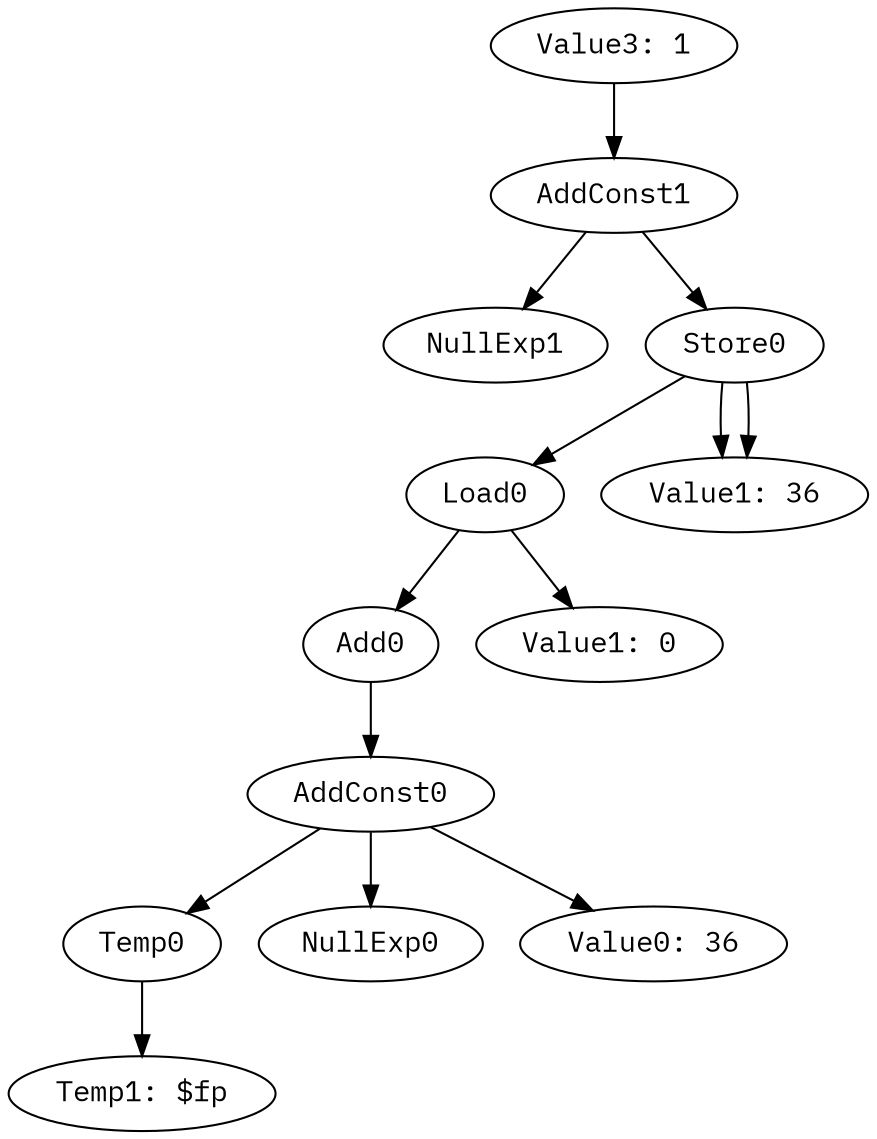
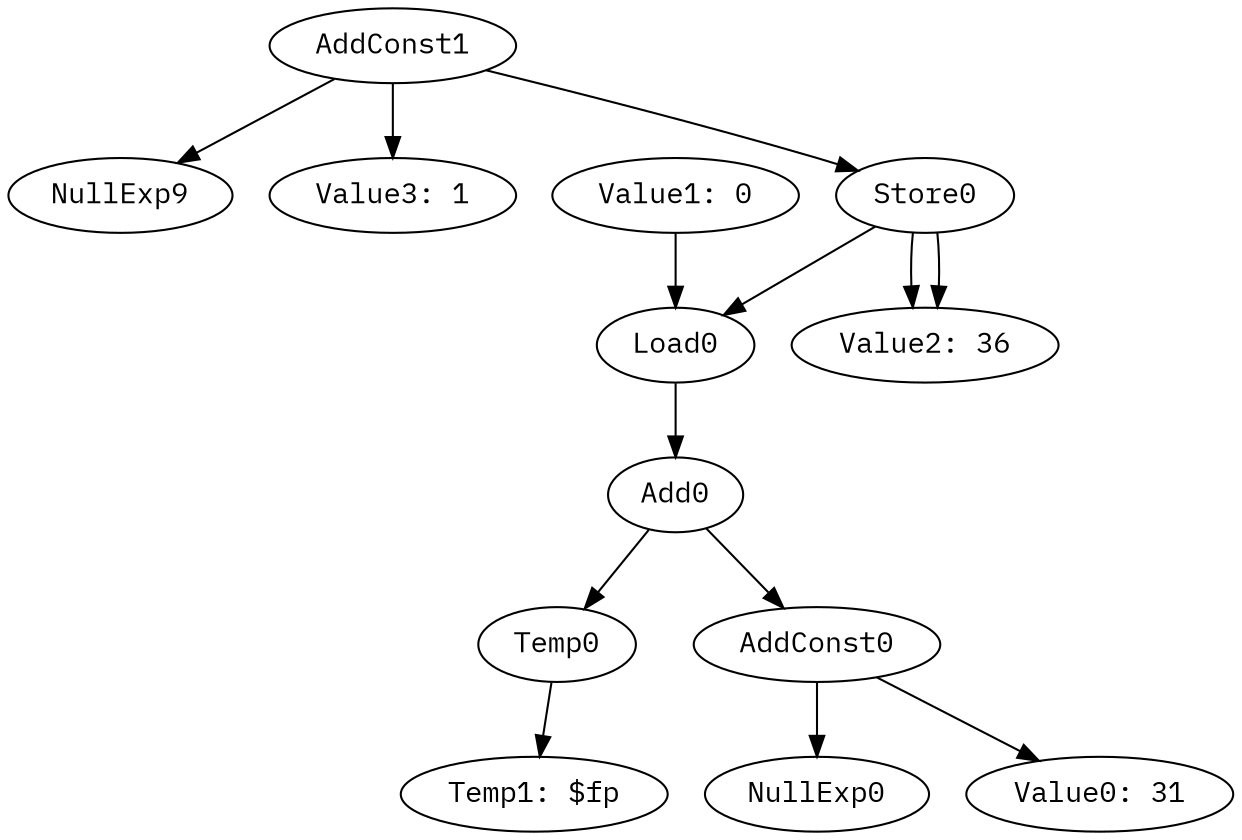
edge "Value3: 1" -> "AddConst1": reversed
node "NullExp1": label "NullExp1" -> "NullExp9"
node "Value1: 36": label "Value1: 36" -> "Value2: 36"
edge "Load0" -> "Value1: 0": reversed
edge "AddConst0" -> "Temp0": now "Add0" -> "Temp0"
node "Value0: 36": label "Value0: 36" -> "Value0: 31"
